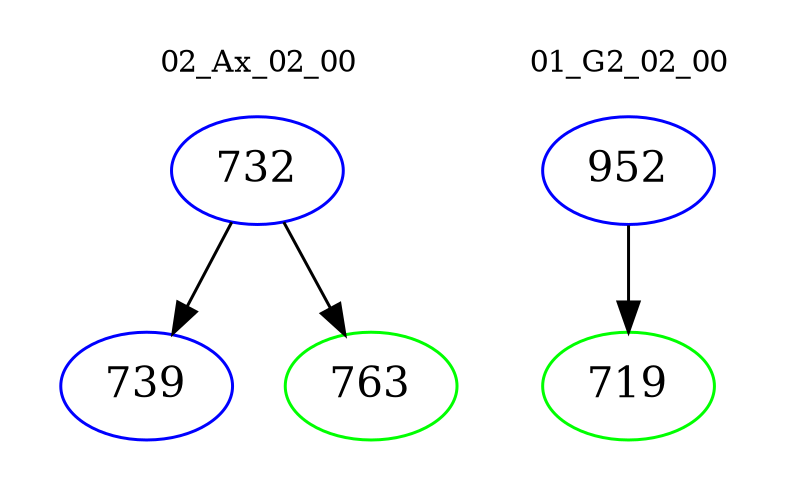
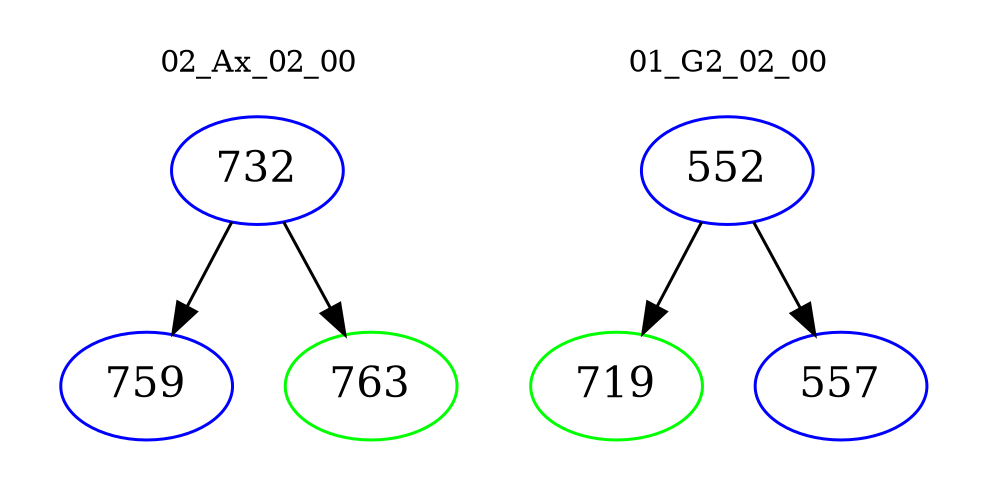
node "952": label "952" -> "552"
node "739": label "739" -> "759"
node "557": added
